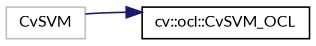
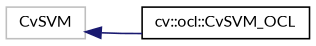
edge "CvSVM" -> "cv::ocl::CvSVM_OCL": reversed
